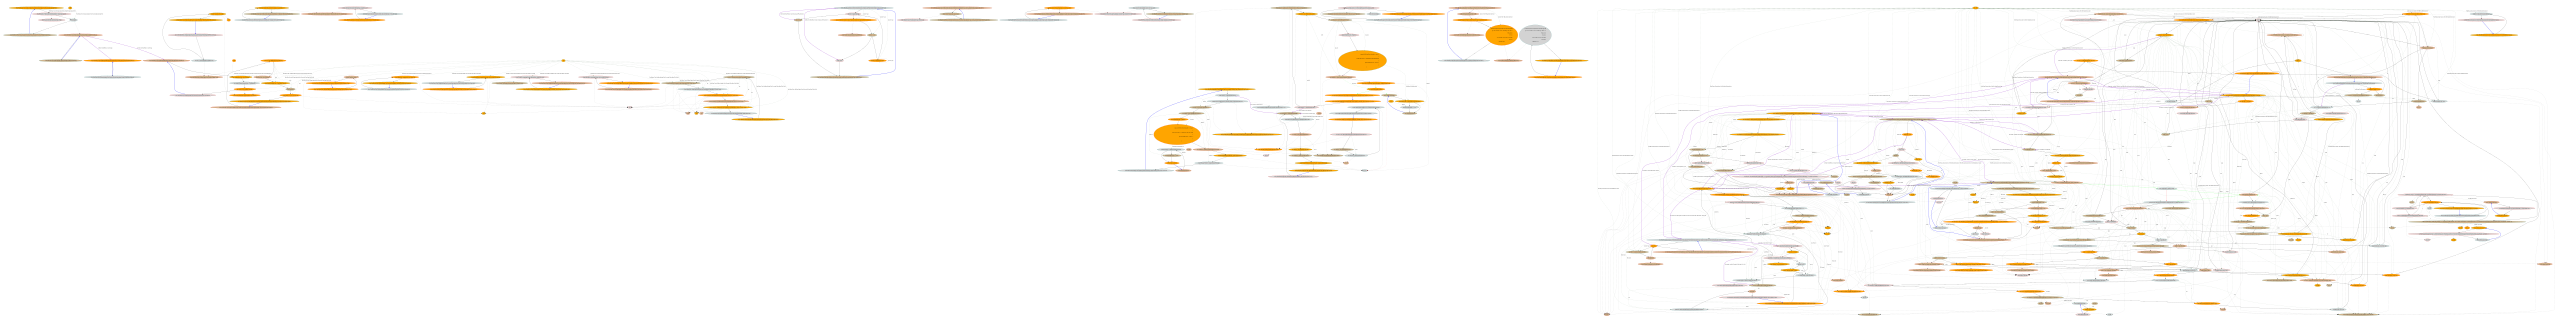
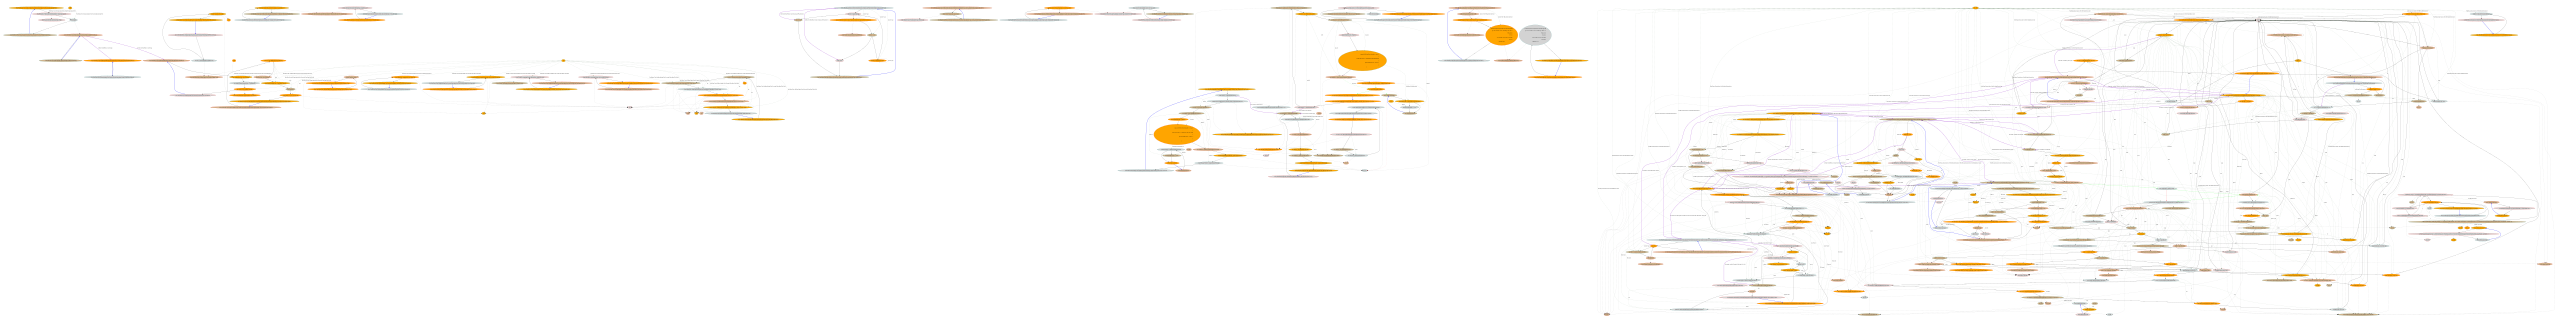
node "n54": added
